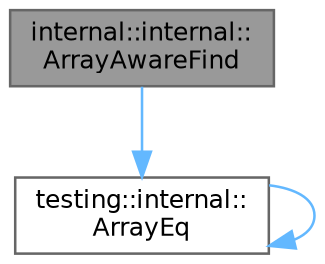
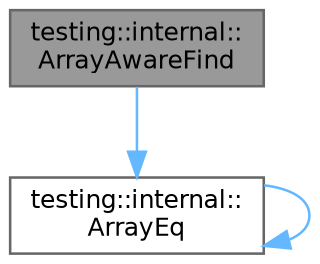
node "internal::internal:: ArrayAwareFind": label "internal::internal:: ArrayAwareFind" -> "testing::internal:: ArrayAwareFind"
